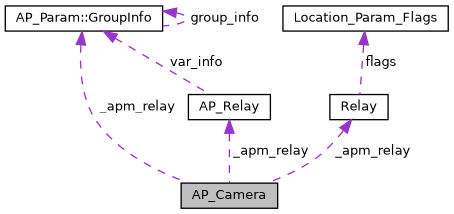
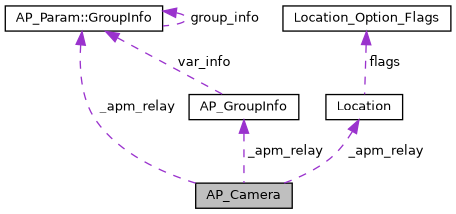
node "Location_Param_Flags": label "Location_Param_Flags" -> "Location_Option_Flags"
node "AP_Relay": label "AP_Relay" -> "AP_GroupInfo"
node "Relay": label "Relay" -> "Location"
